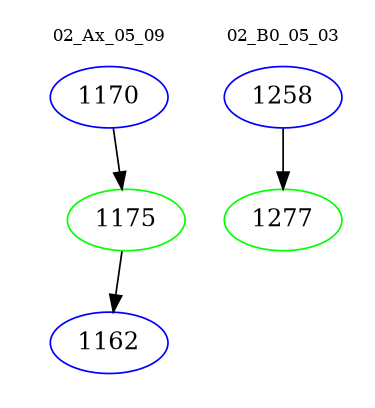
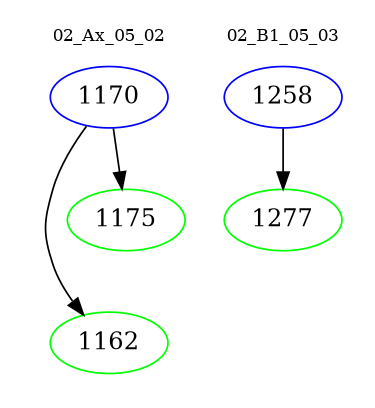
cluster "02_Ax_05_09": label "02_Ax_05_09" -> "02_Ax_05_02"
cluster "02_B0_05_03": label "02_B0_05_03" -> "02_B1_05_03"
edge "1175" -> "1162": now "1170" -> "1162"
node "1162": color blue -> green
